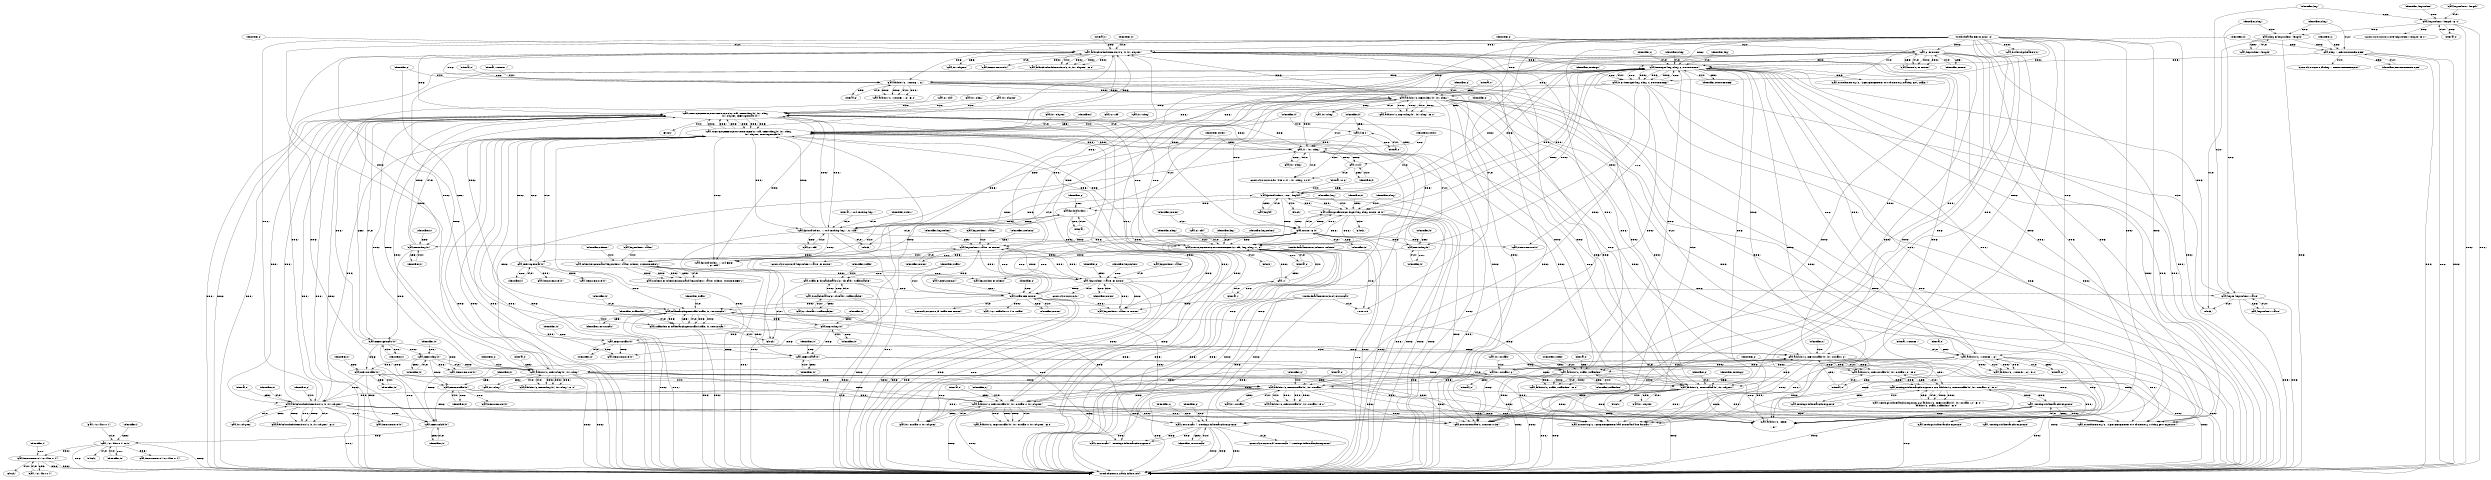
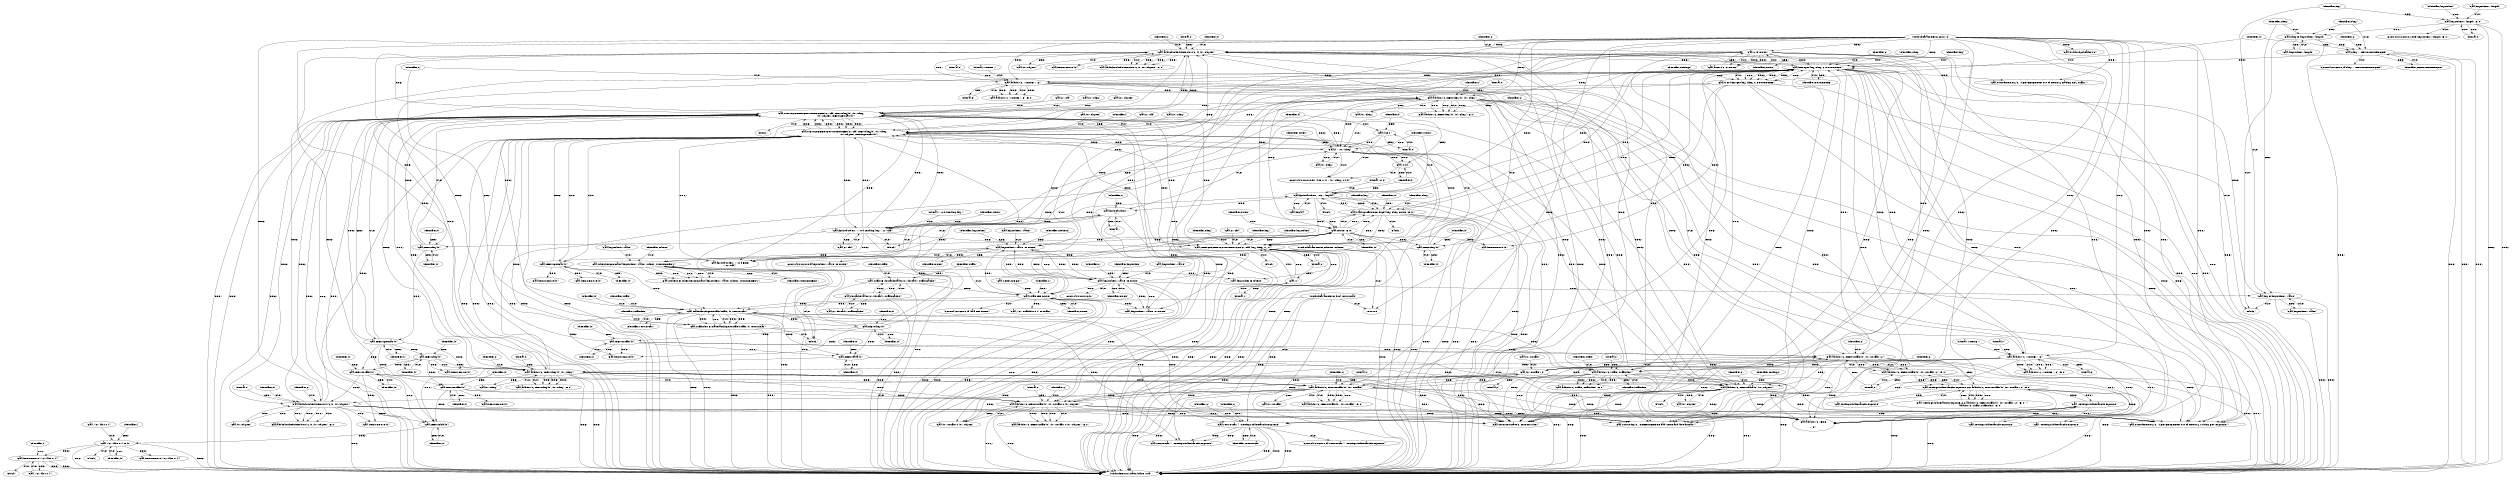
edge "(Call,key_token->length != 0)" -> "(ControlStructure,while(key_token->length != 0))": label "CFG: " -> "AST: "
edge "(Call,item_get(key, nkey, c, DO_UPDATE))" -> "(Call,conn_set_state(c, conn_mwrite))": label "AST: " -> "DDG: "
node "(Identifier,MAX_TOKENS)": added
node "(ControlStructure,if (suffix == NULL))": label "(ControlStructure,if (suffix == NULL))" -> "(ControlStructure,if (bad == NULL))"
